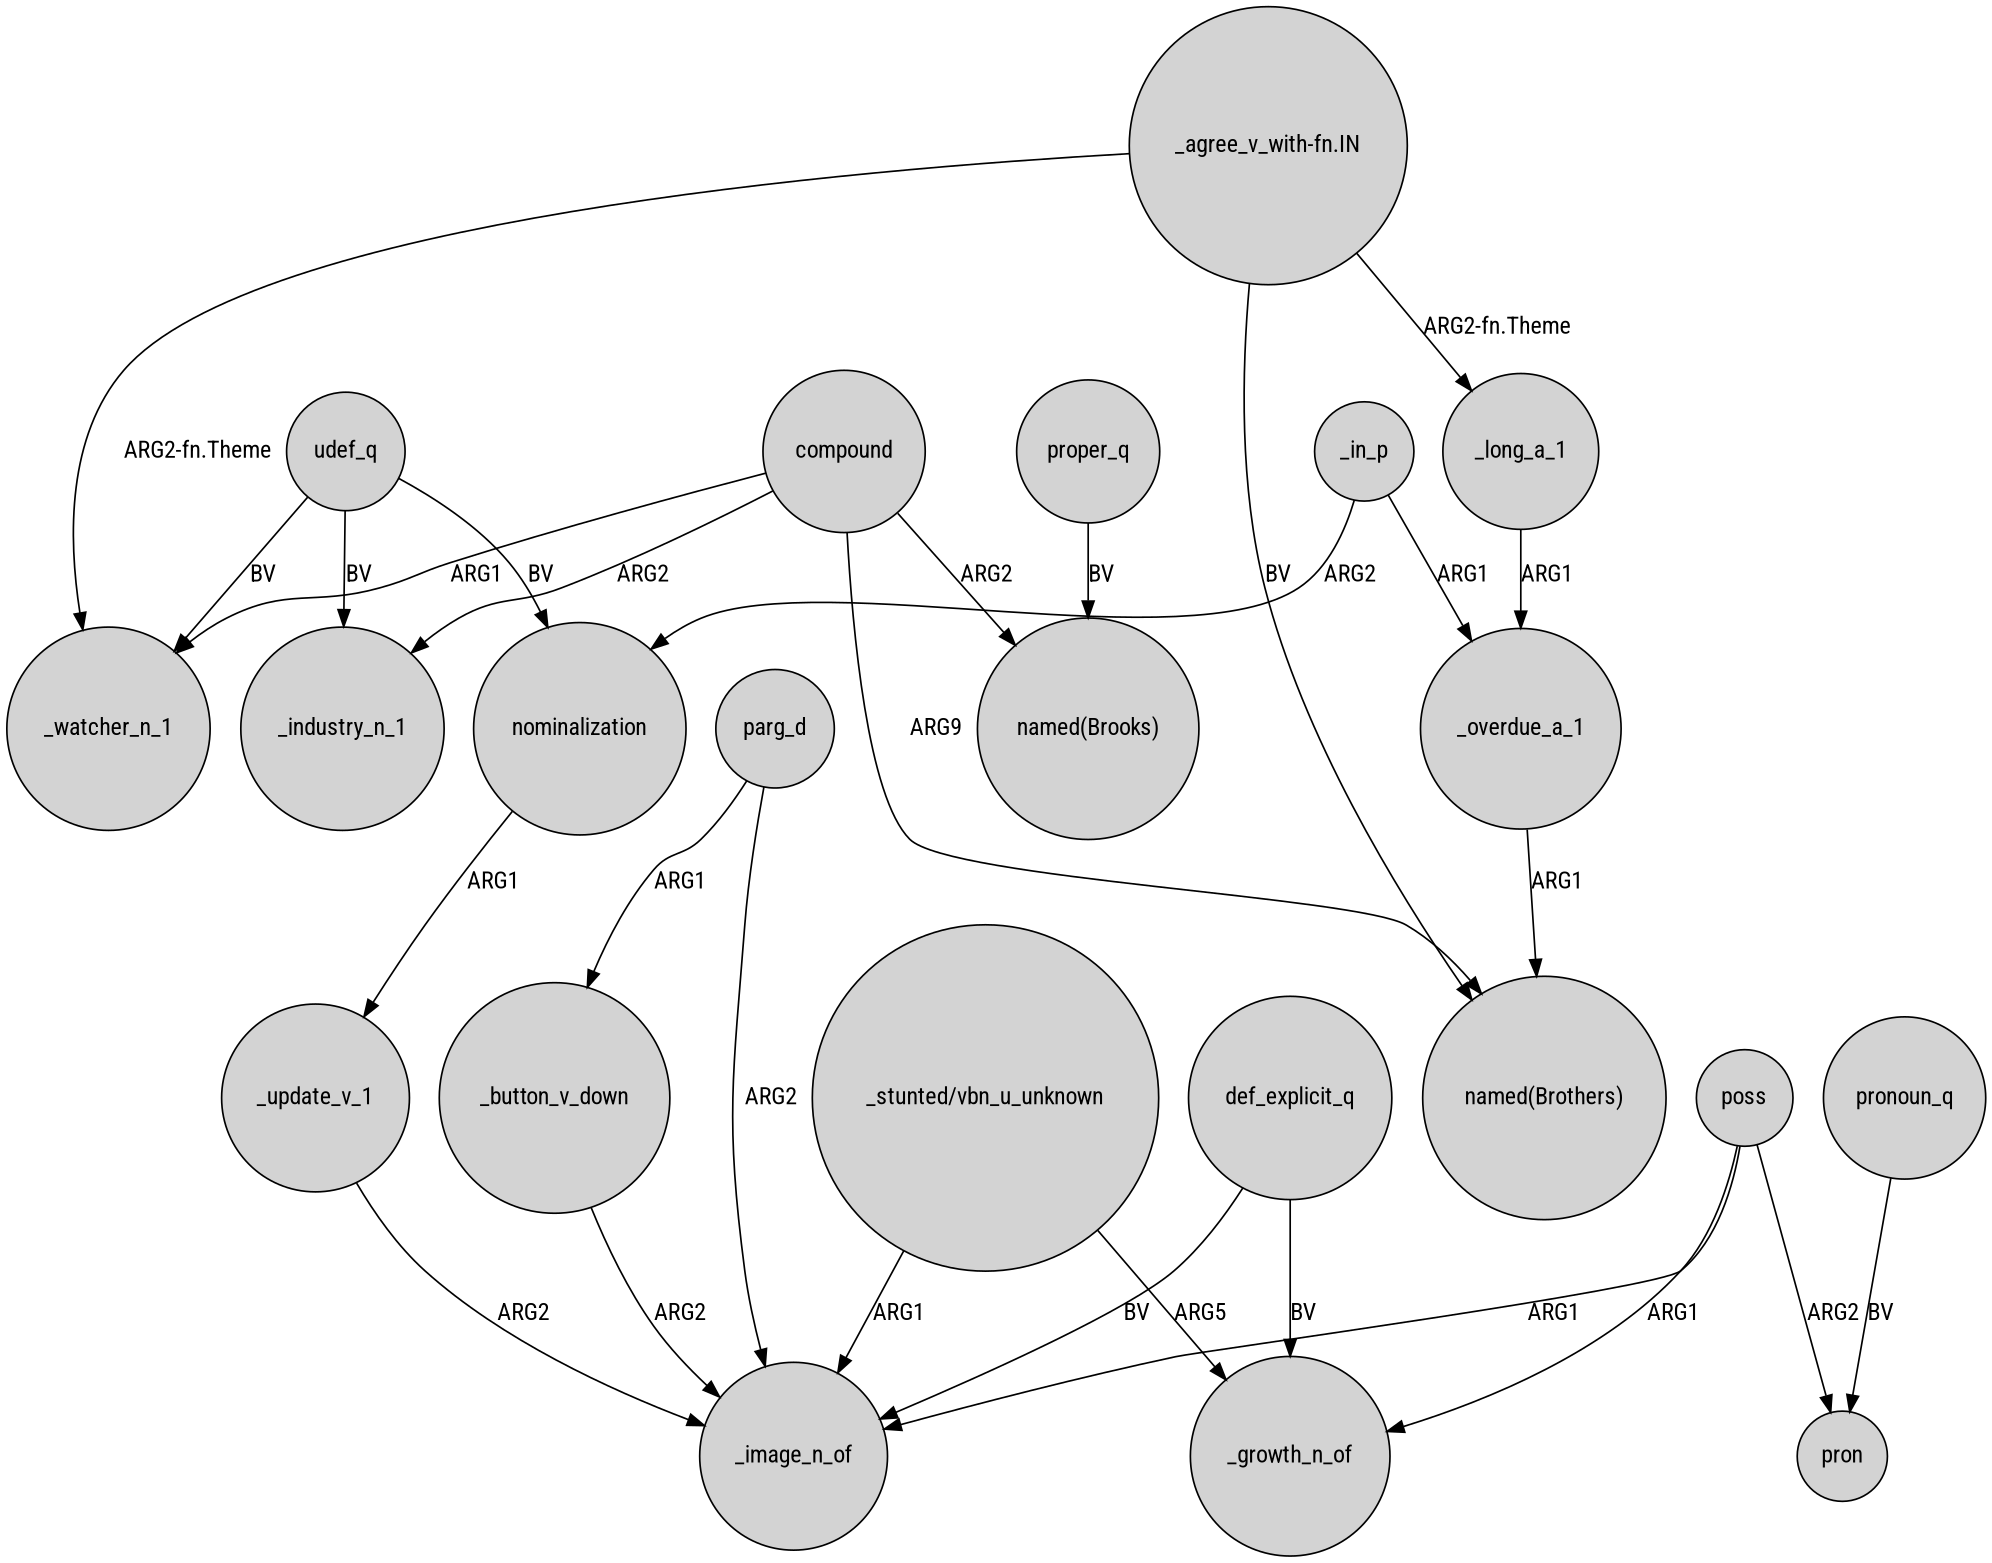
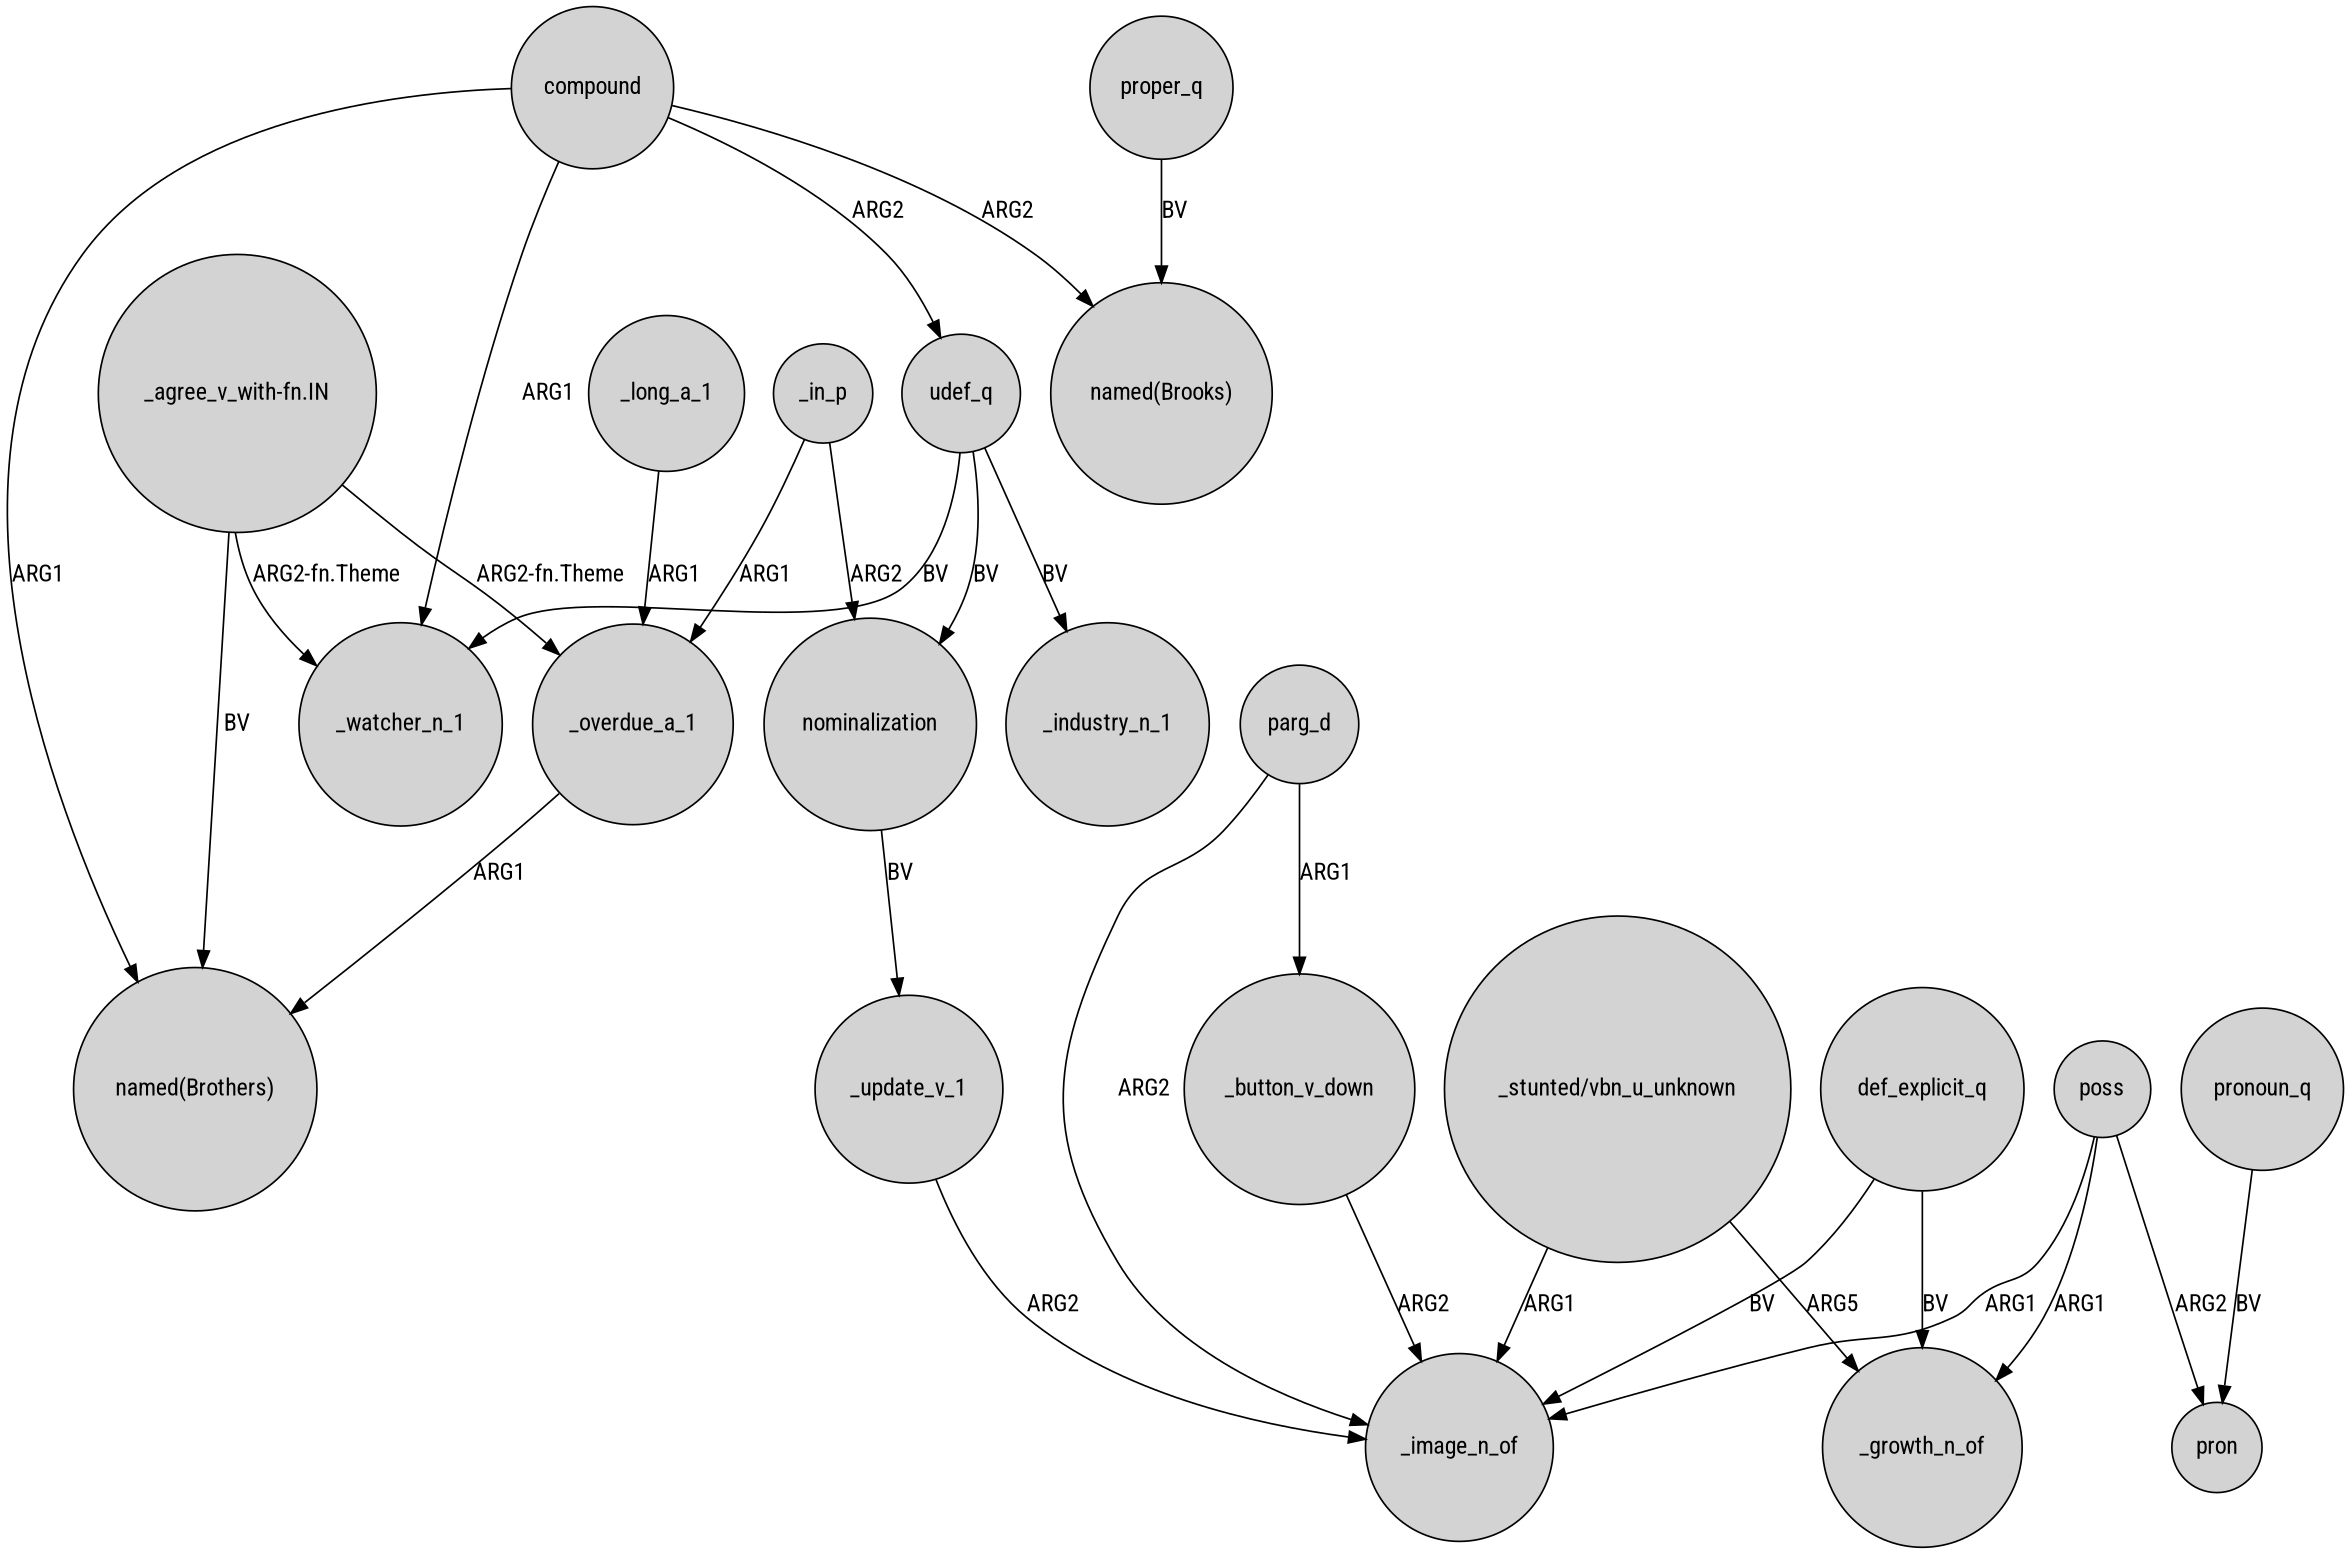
edge "_agree_v_with-fn.IN" -> "_long_a_1": now "_agree_v_with-fn.IN" -> "_overdue_a_1"
edge "compound" -> "_industry_n_1": now "compound" -> "udef_q"
edge "compound" -> "named(Brothers)": label "ARG9" -> "ARG1"
edge "nominalization" -> "_update_v_1": label "ARG1" -> "BV"
